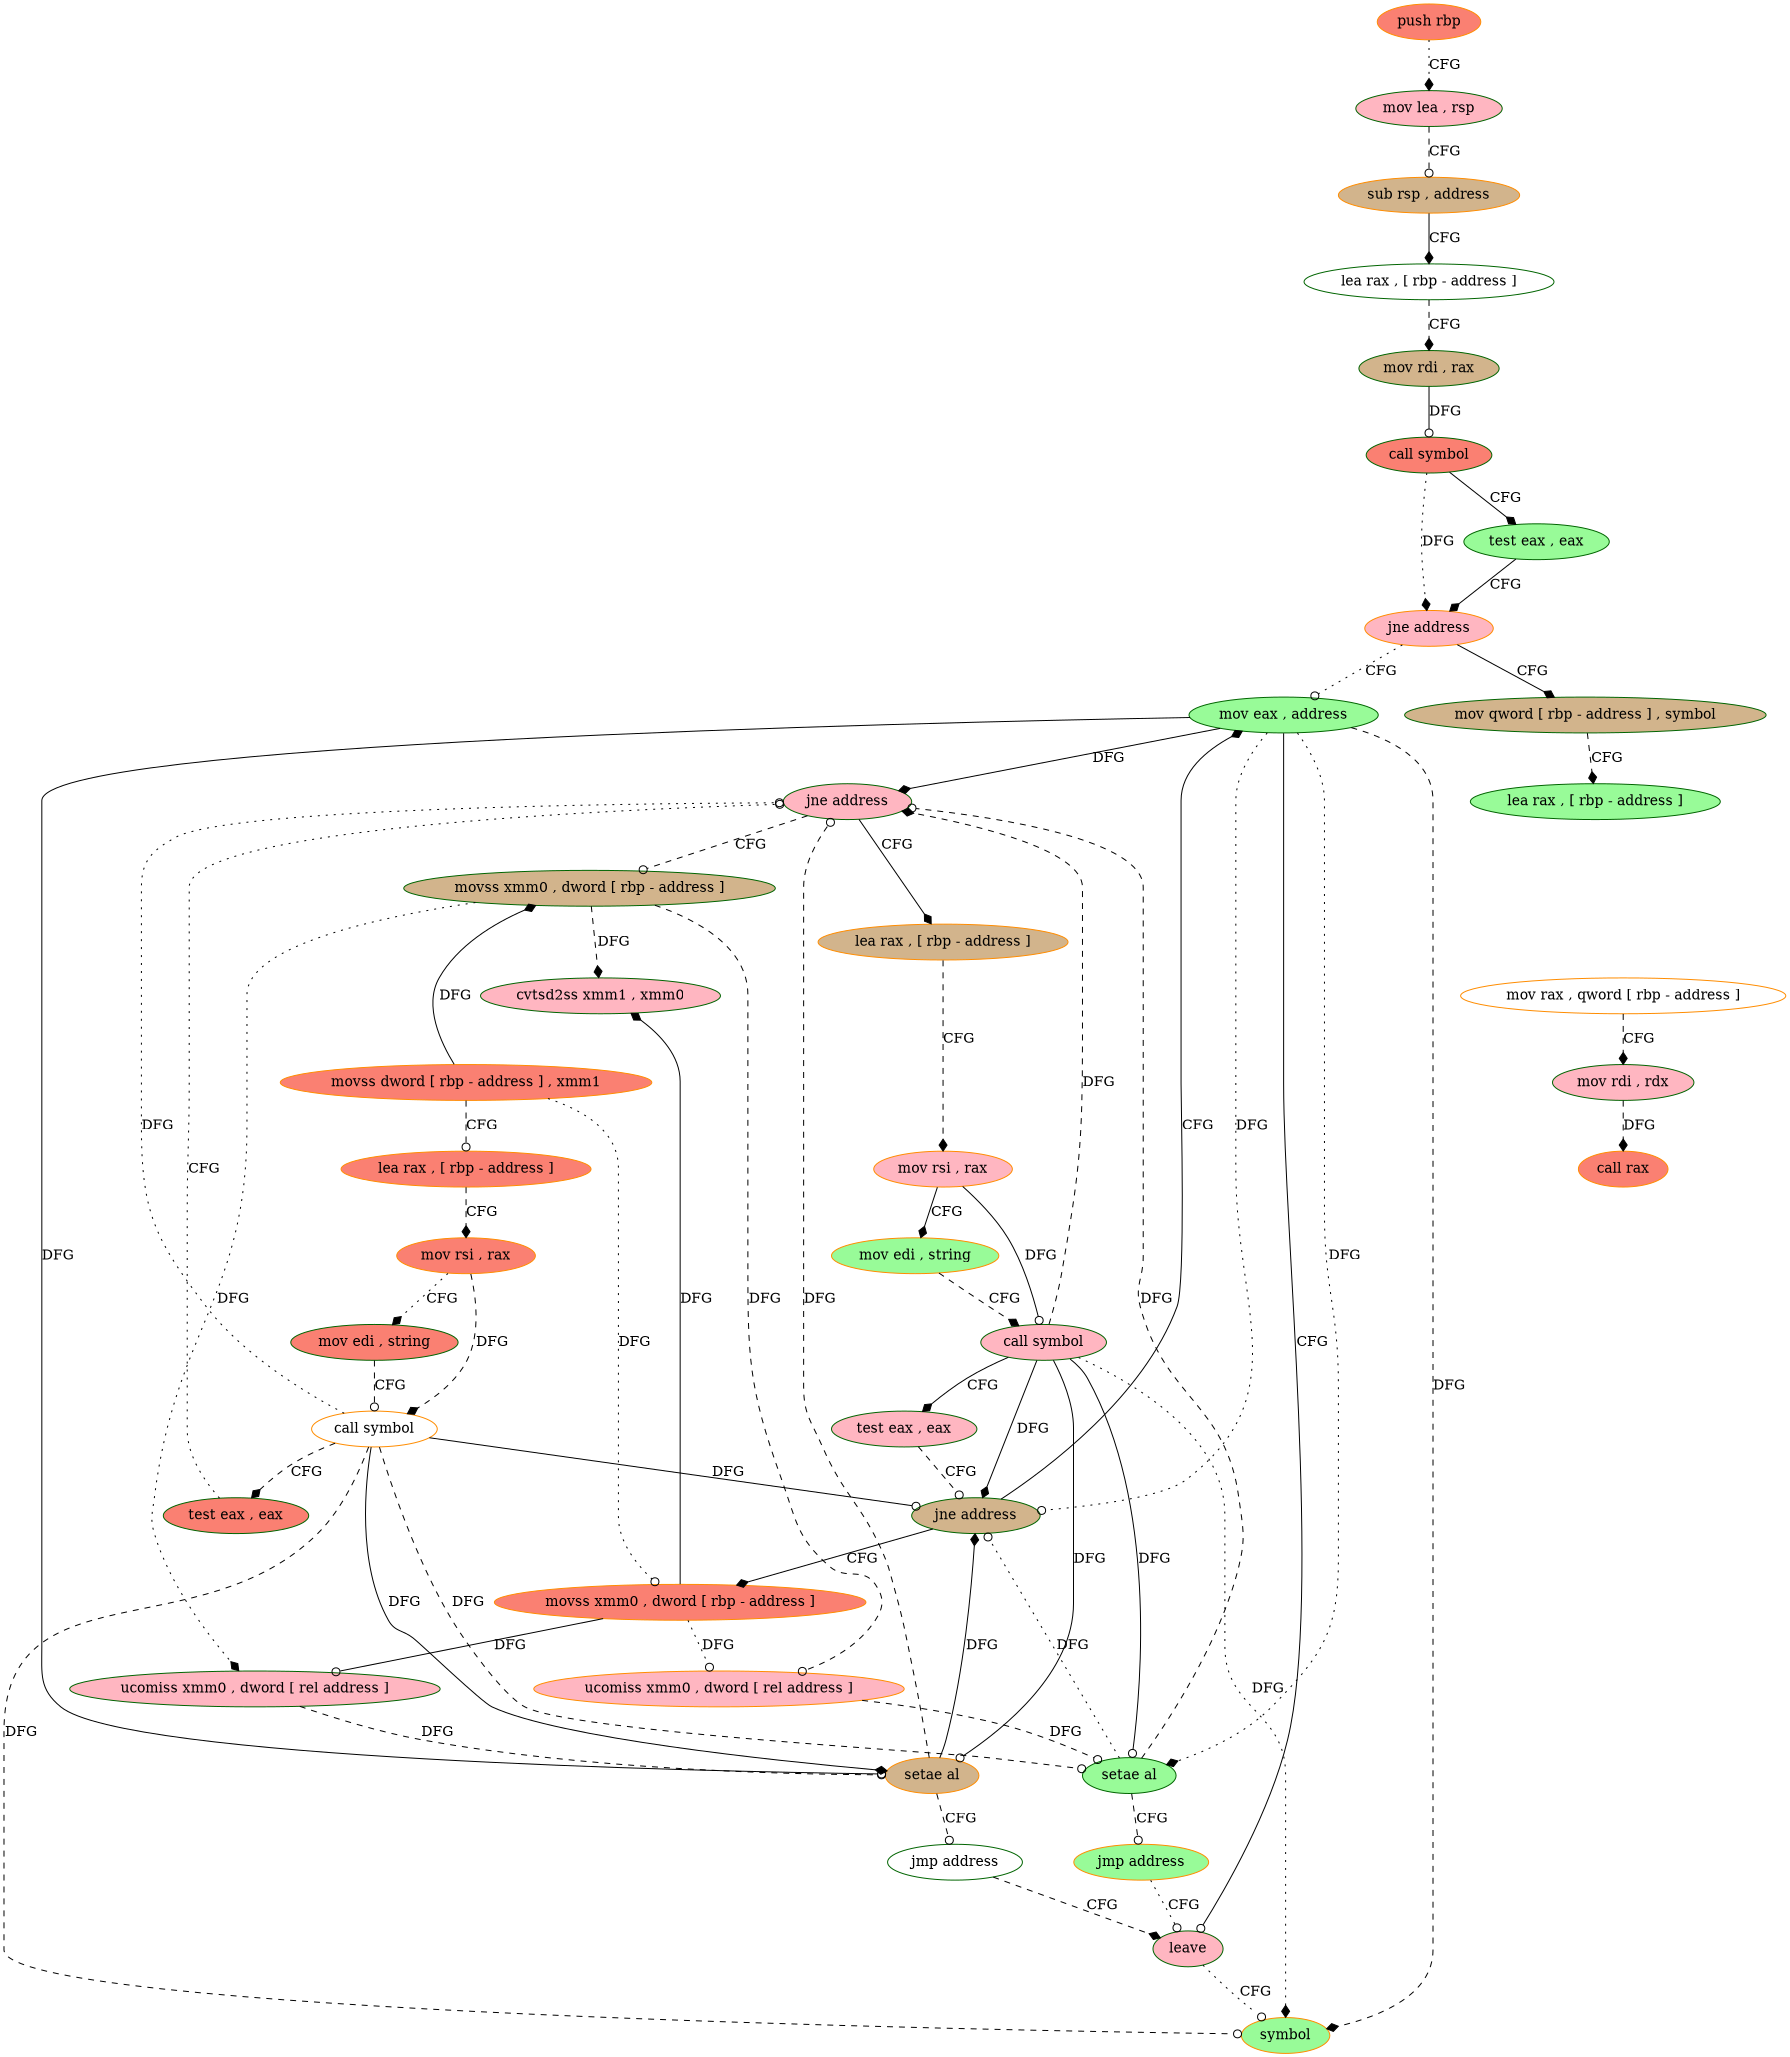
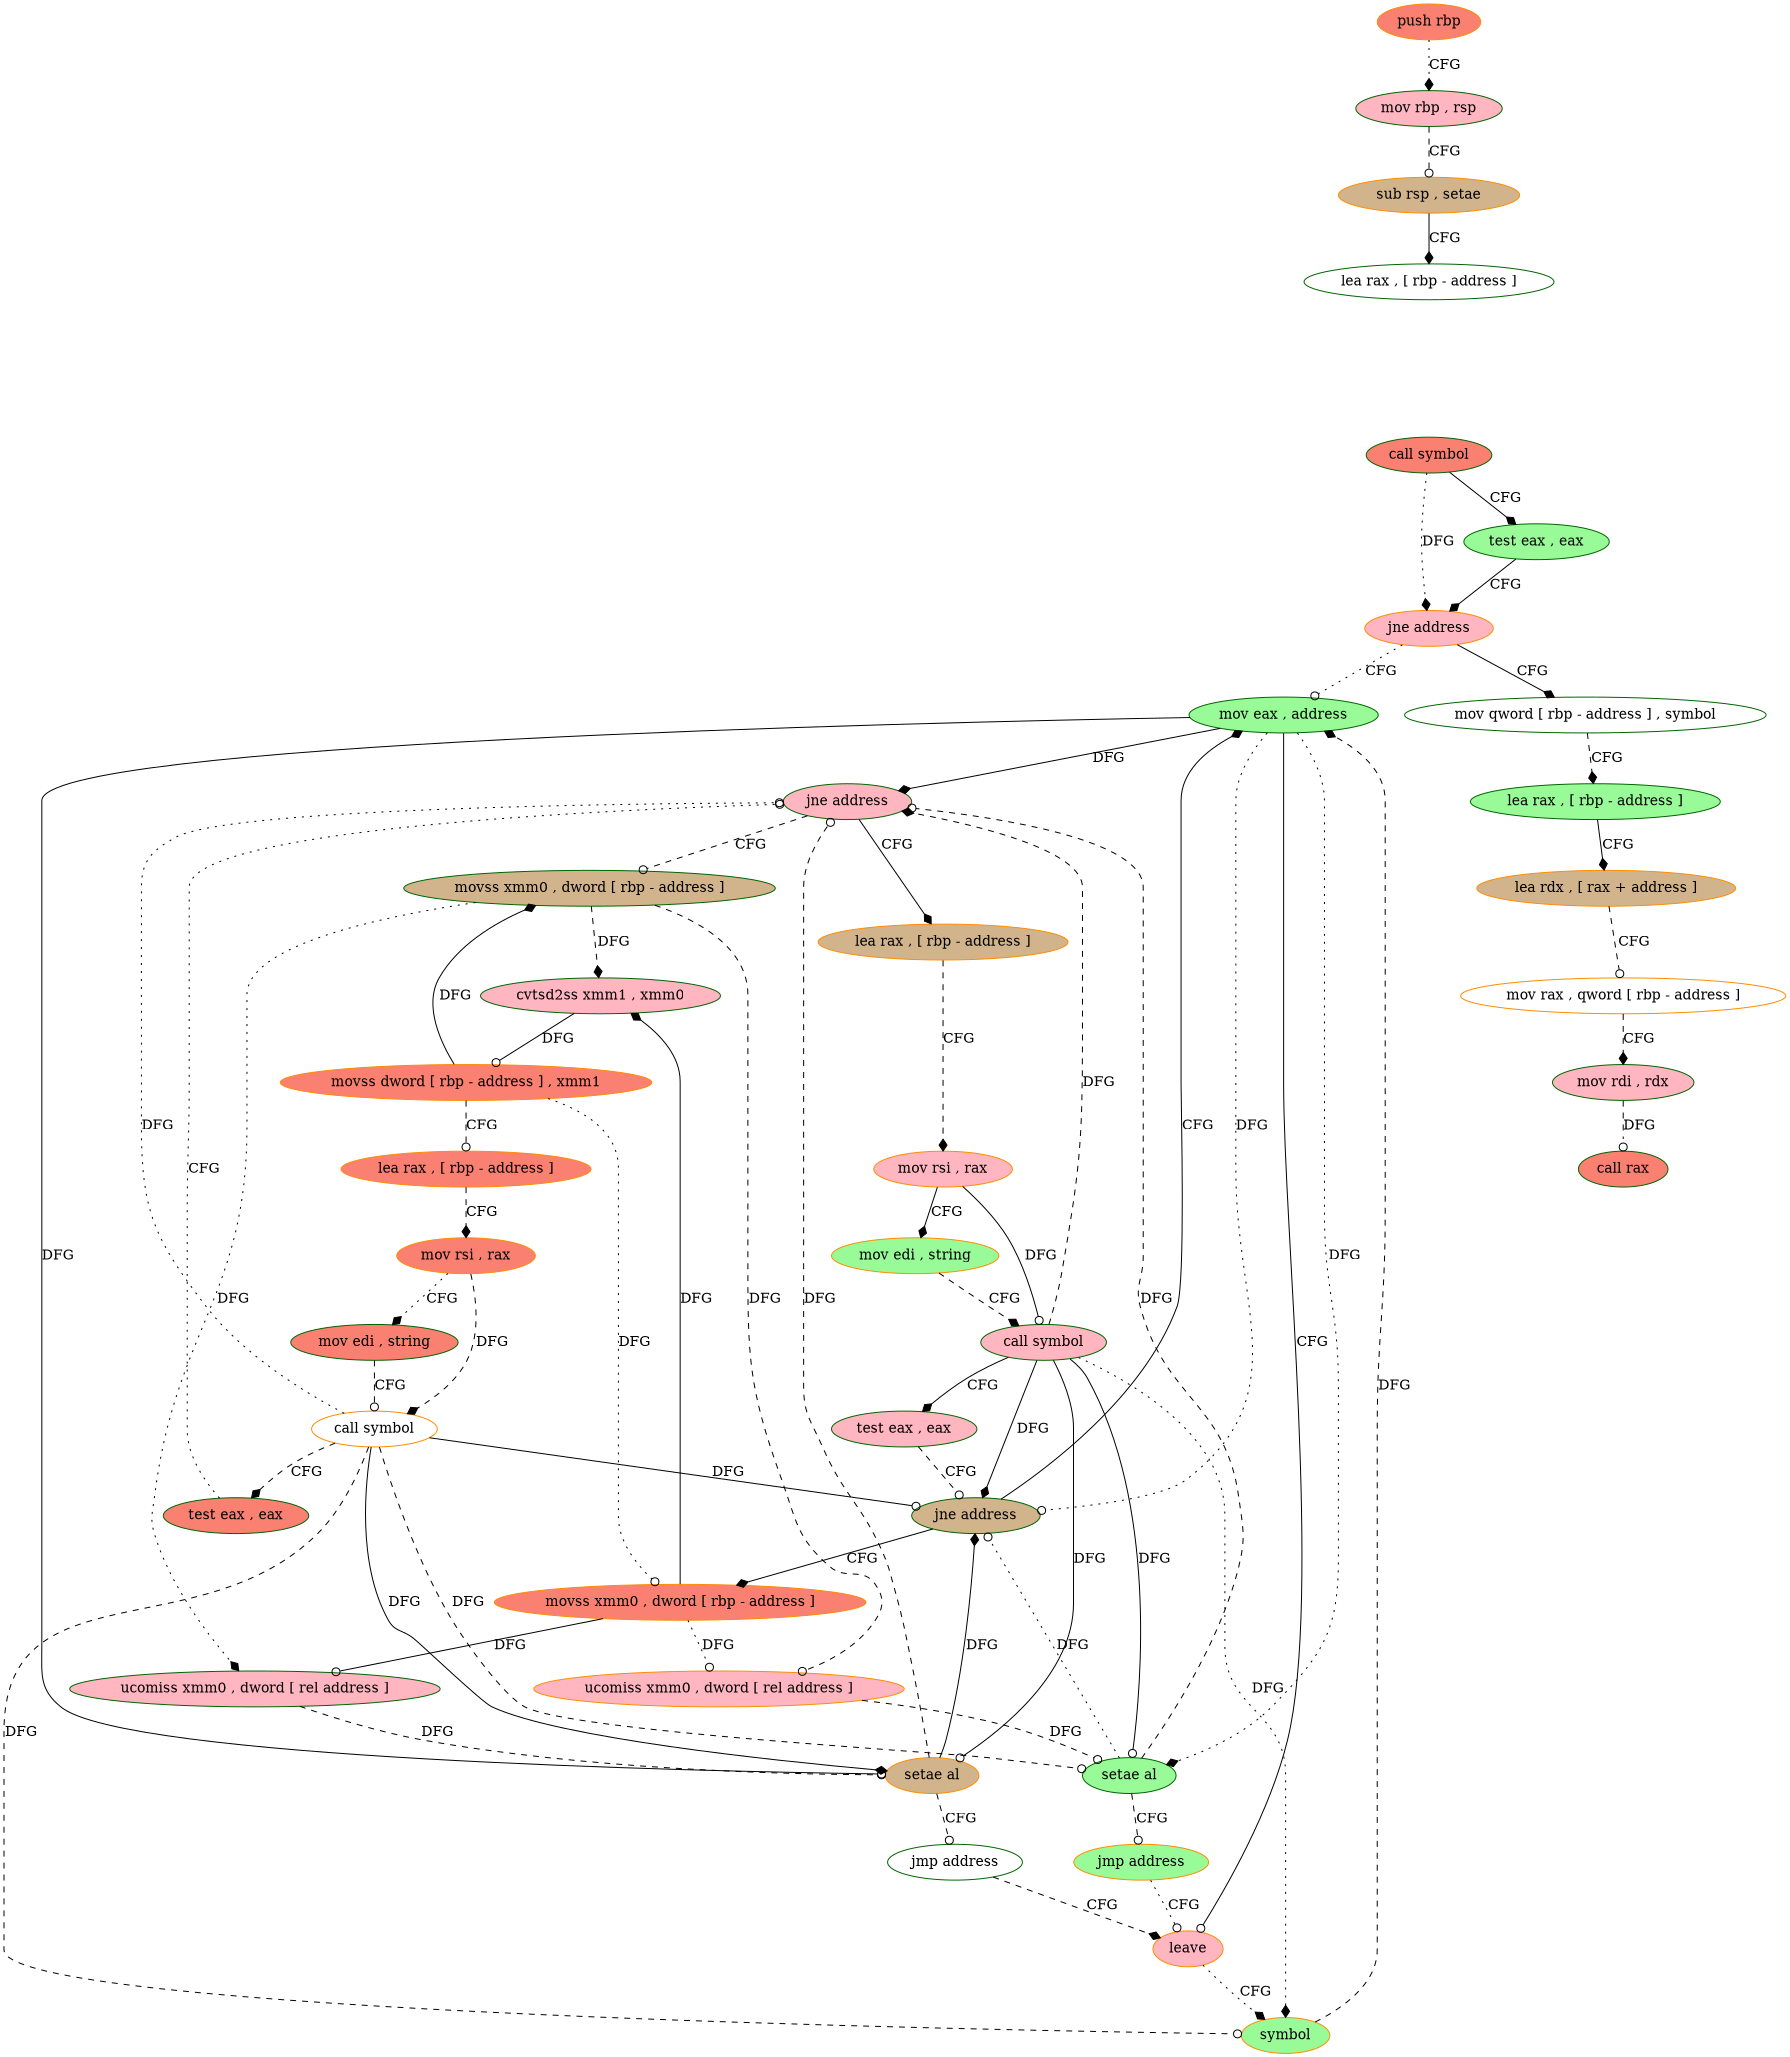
node "mov lea , rsp": label "mov lea , rsp" -> "mov rbp , rsp"
node "sub rsp , address": label "sub rsp , address" -> "sub rsp , setae"
node "mov rdi , rax": removed
node "mov qword [ rbp - address ] , symbol": fillcolor tan -> white
node "lea rdx , [ rax + address ]": added
edge "cvtsd2ss xmm1 , xmm0" -> "movss dword [ rbp - address ] , xmm1": added, label "DFG"
edge "mov rdi , rdx" -> "call rax": arrowhead diamond -> odot
node "call rax": color darkorange -> darkgreen
edge "mov eax , address" -> "symbol": reversed
node "leave": color darkgreen -> darkorange
edge "leave" -> "symbol": arrowhead odot -> diamond
